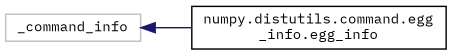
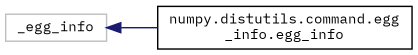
node "_command_info": label "_command_info" -> "_egg_info"
